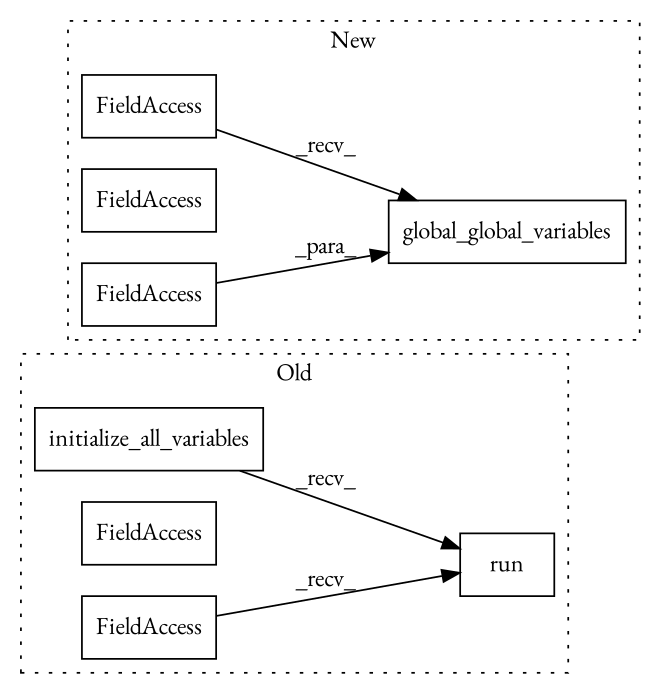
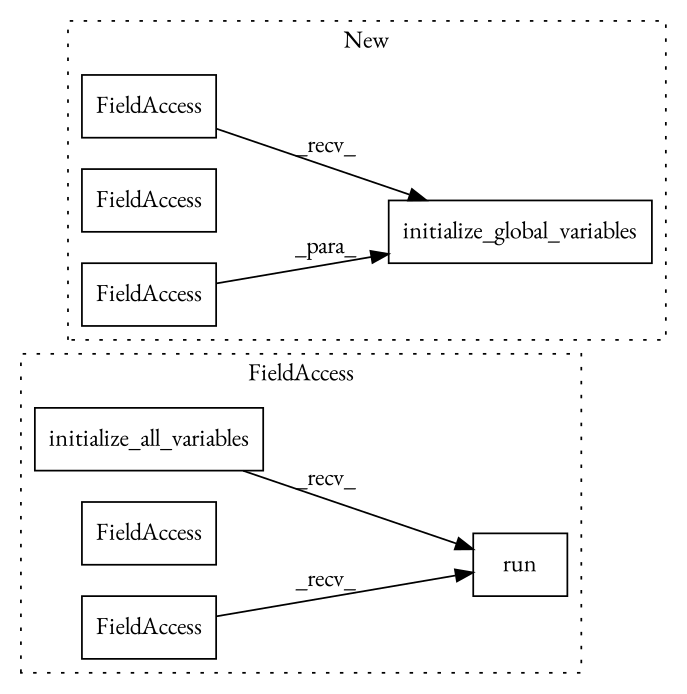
node "global_global_variables": label "global_global_variables" -> "initialize_global_variables"
cluster "Old": label "Old" -> "FieldAccess"
